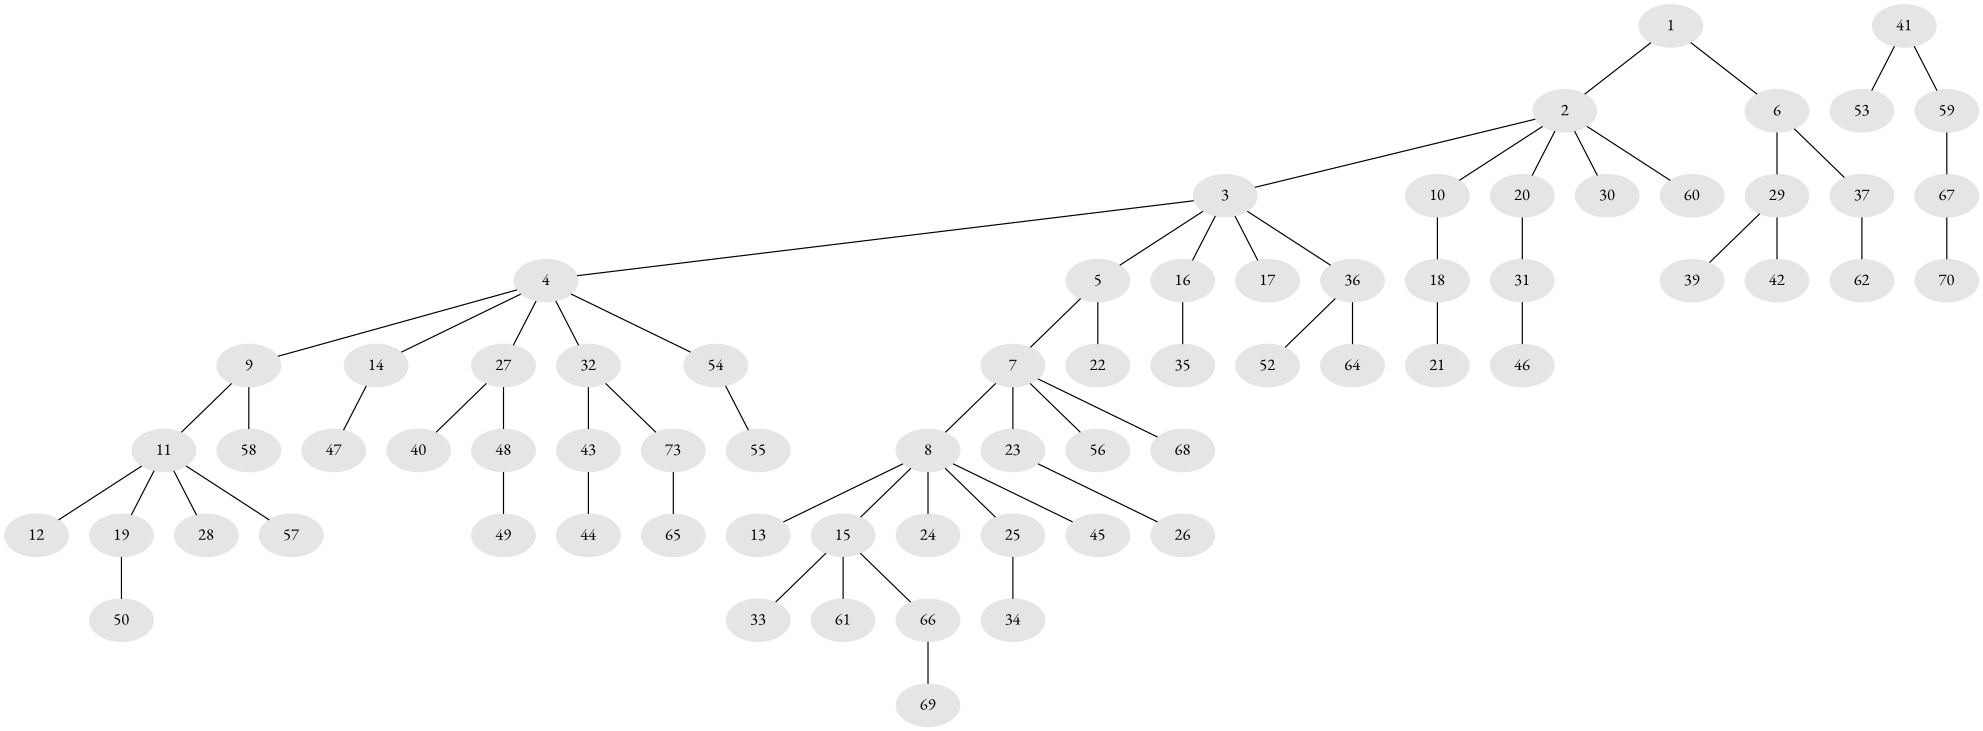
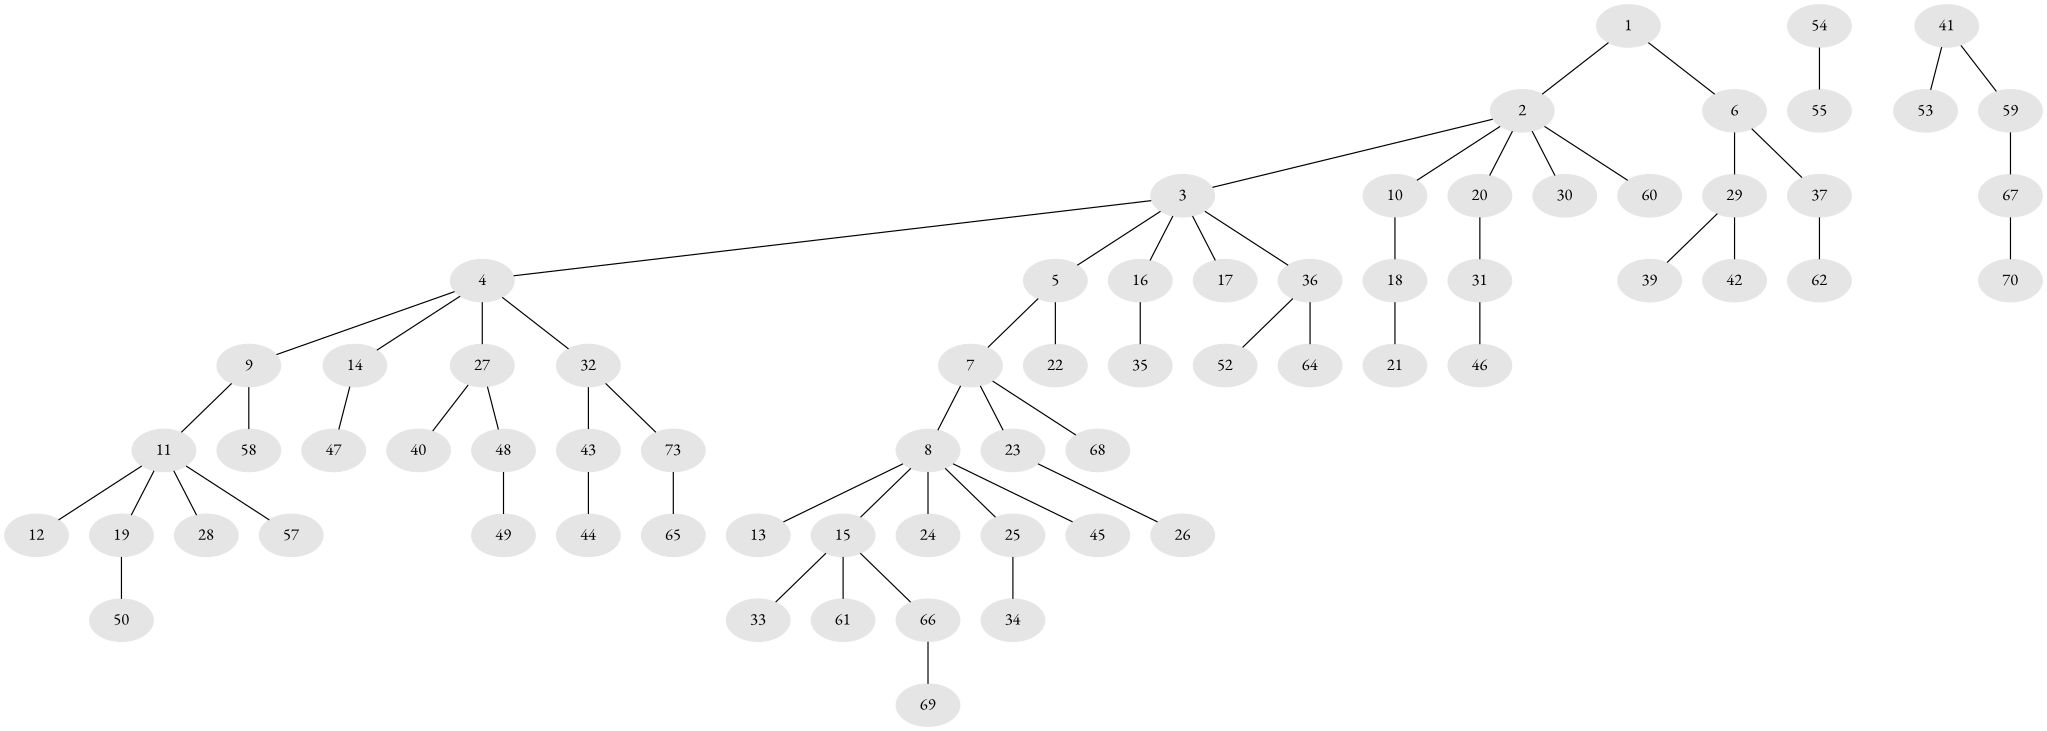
edge "4" -- "54": removed
node "56": removed
